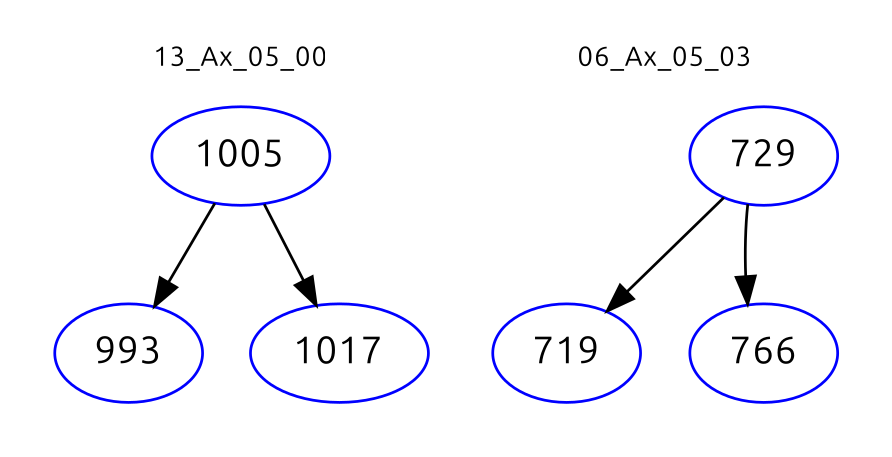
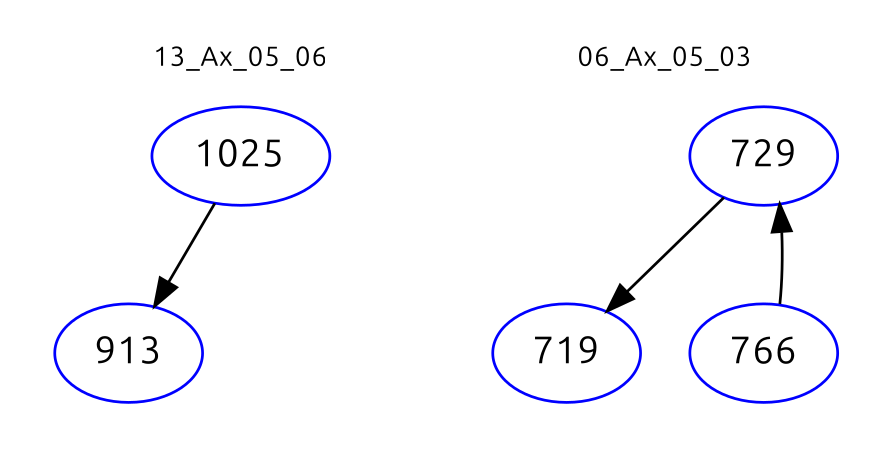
cluster "13_Ax_05_00": label "13_Ax_05_00" -> "13_Ax_05_06"
node "1005": label "1005" -> "1025"
edge "729" -> "766": reversed
node "993": label "993" -> "913"
node "1017": removed
